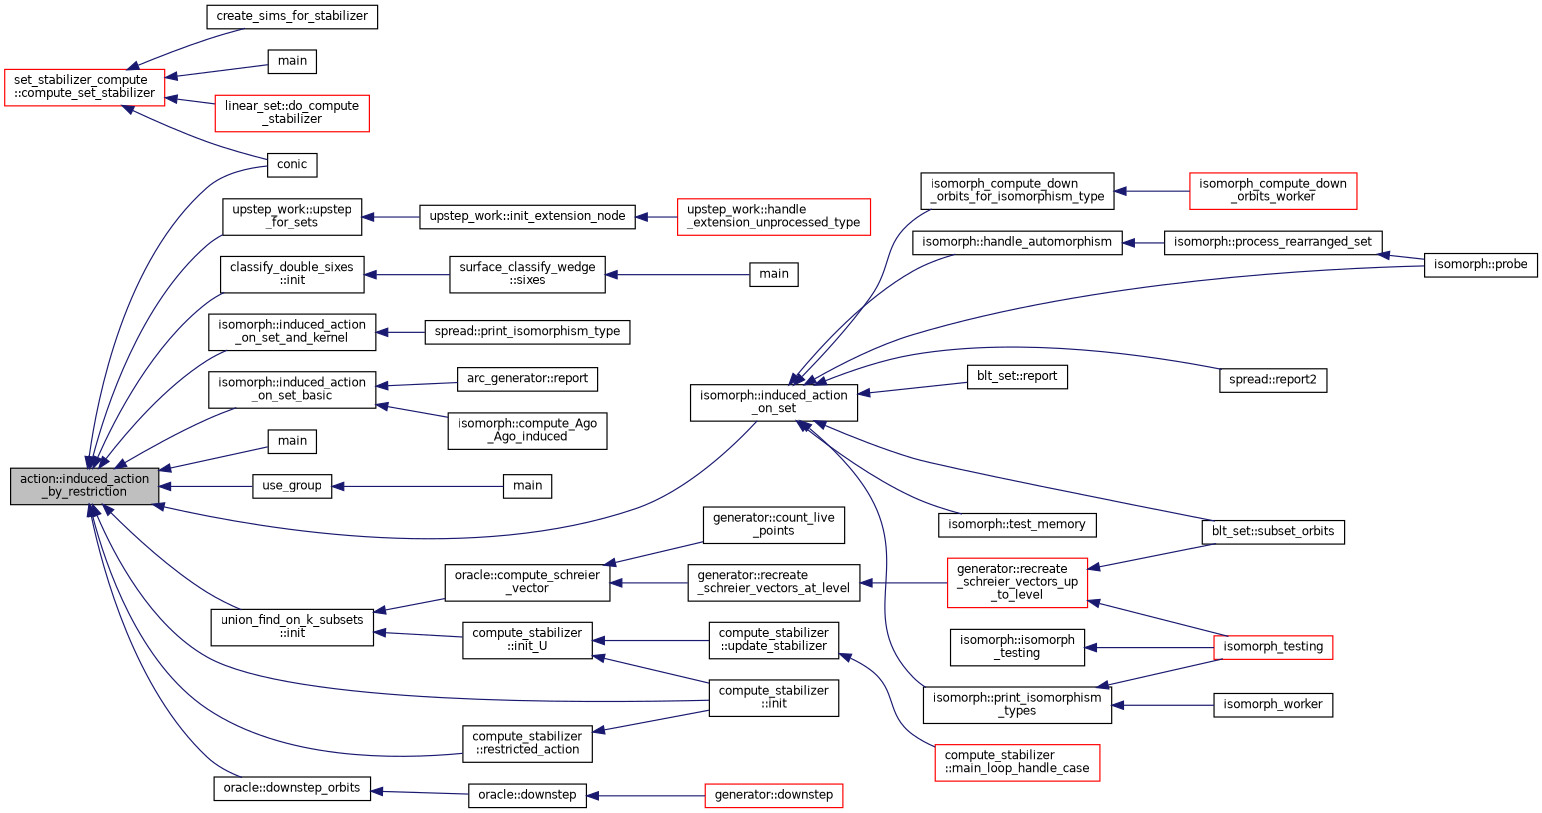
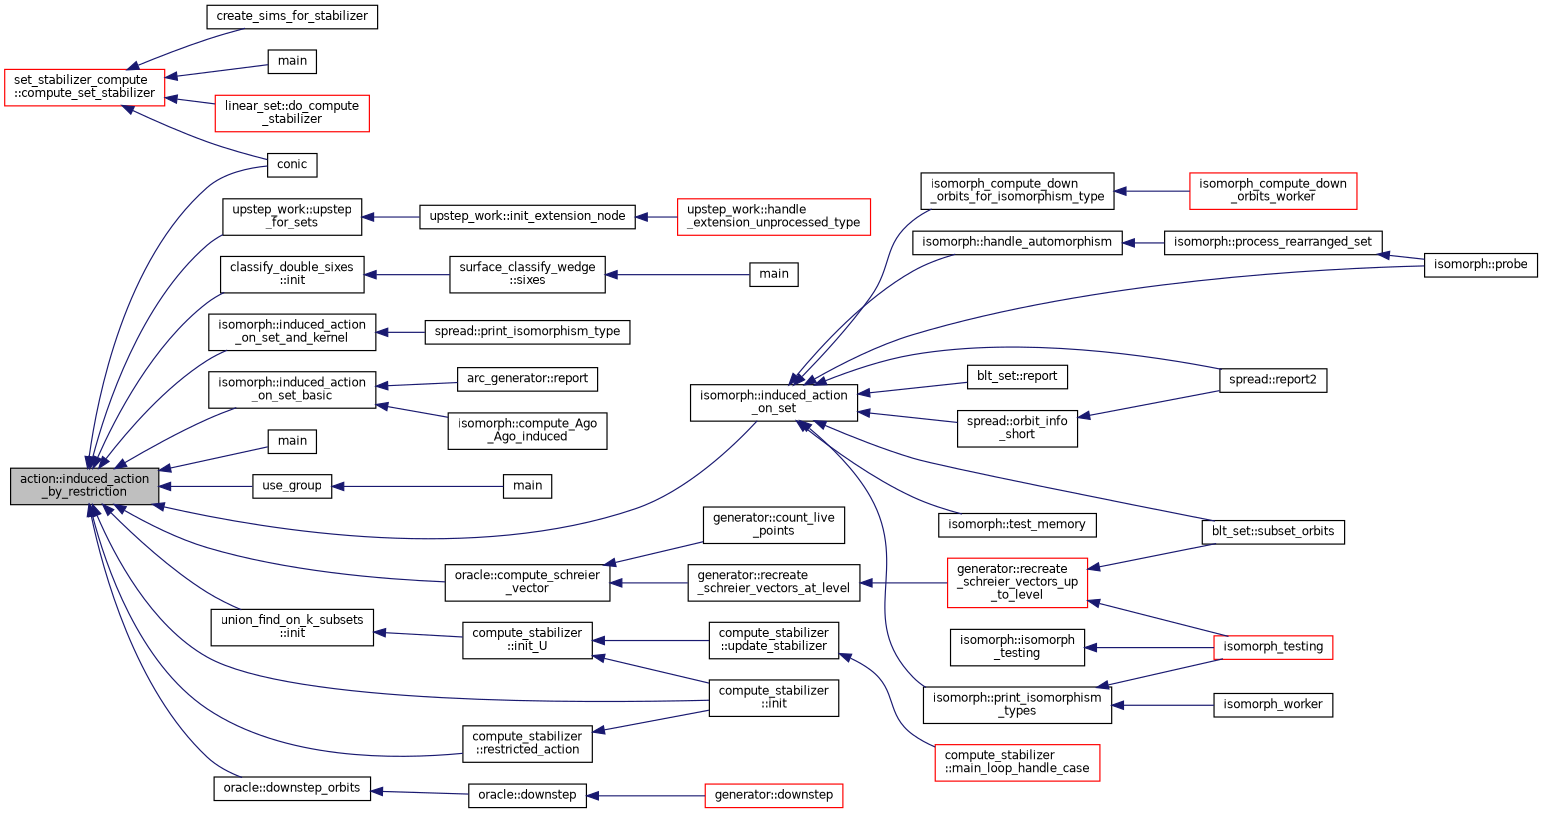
node "spread::orbit_info _short": added
edge "oracle::compute_schreier _vector" -> "union_find_on_k_subsets ::init": now "oracle::compute_schreier _vector" -> "action::induced_action _by_restriction"
